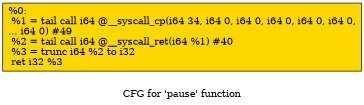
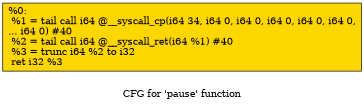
node "%0:": text "... i64 0) #49" -> "... i64 0) #40"
